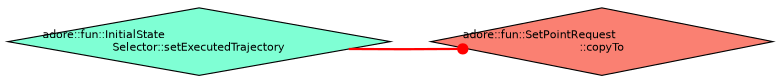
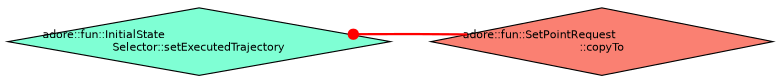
edge "adore::fun::InitialState Selector::setExecutedTrajectory" -> "adore::fun::SetPointRequest ::copyTo": reversed
